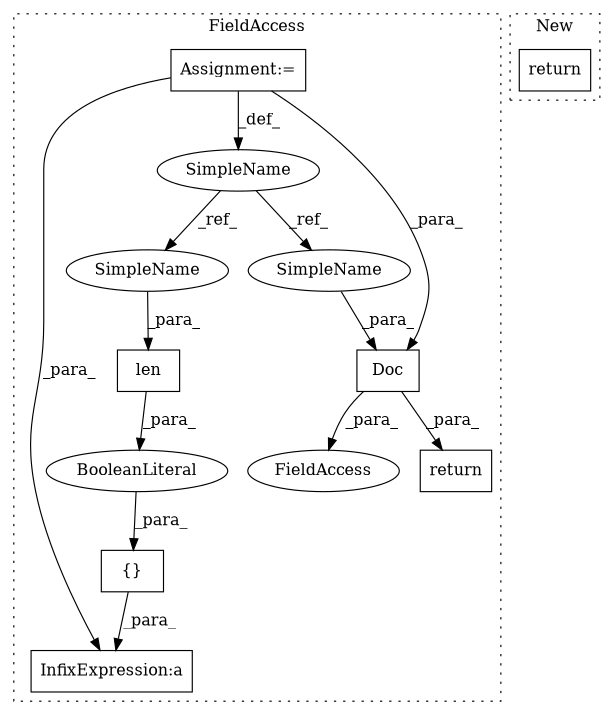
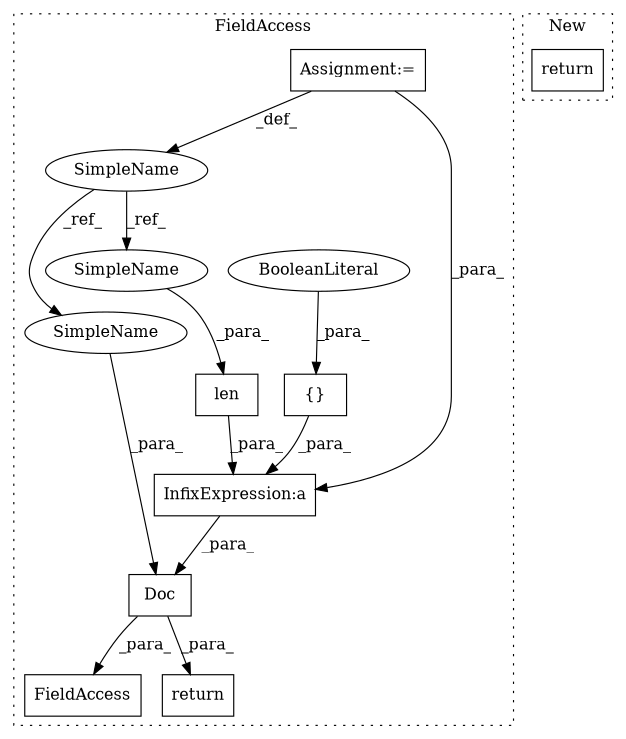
edge "Assignment:=" -> "Doc": now "InfixExpression:a" -> "Doc"
edge "len" -> "BooleanLiteral": now "len" -> "InfixExpression:a"
node "FieldAccess": shape ellipse -> box
